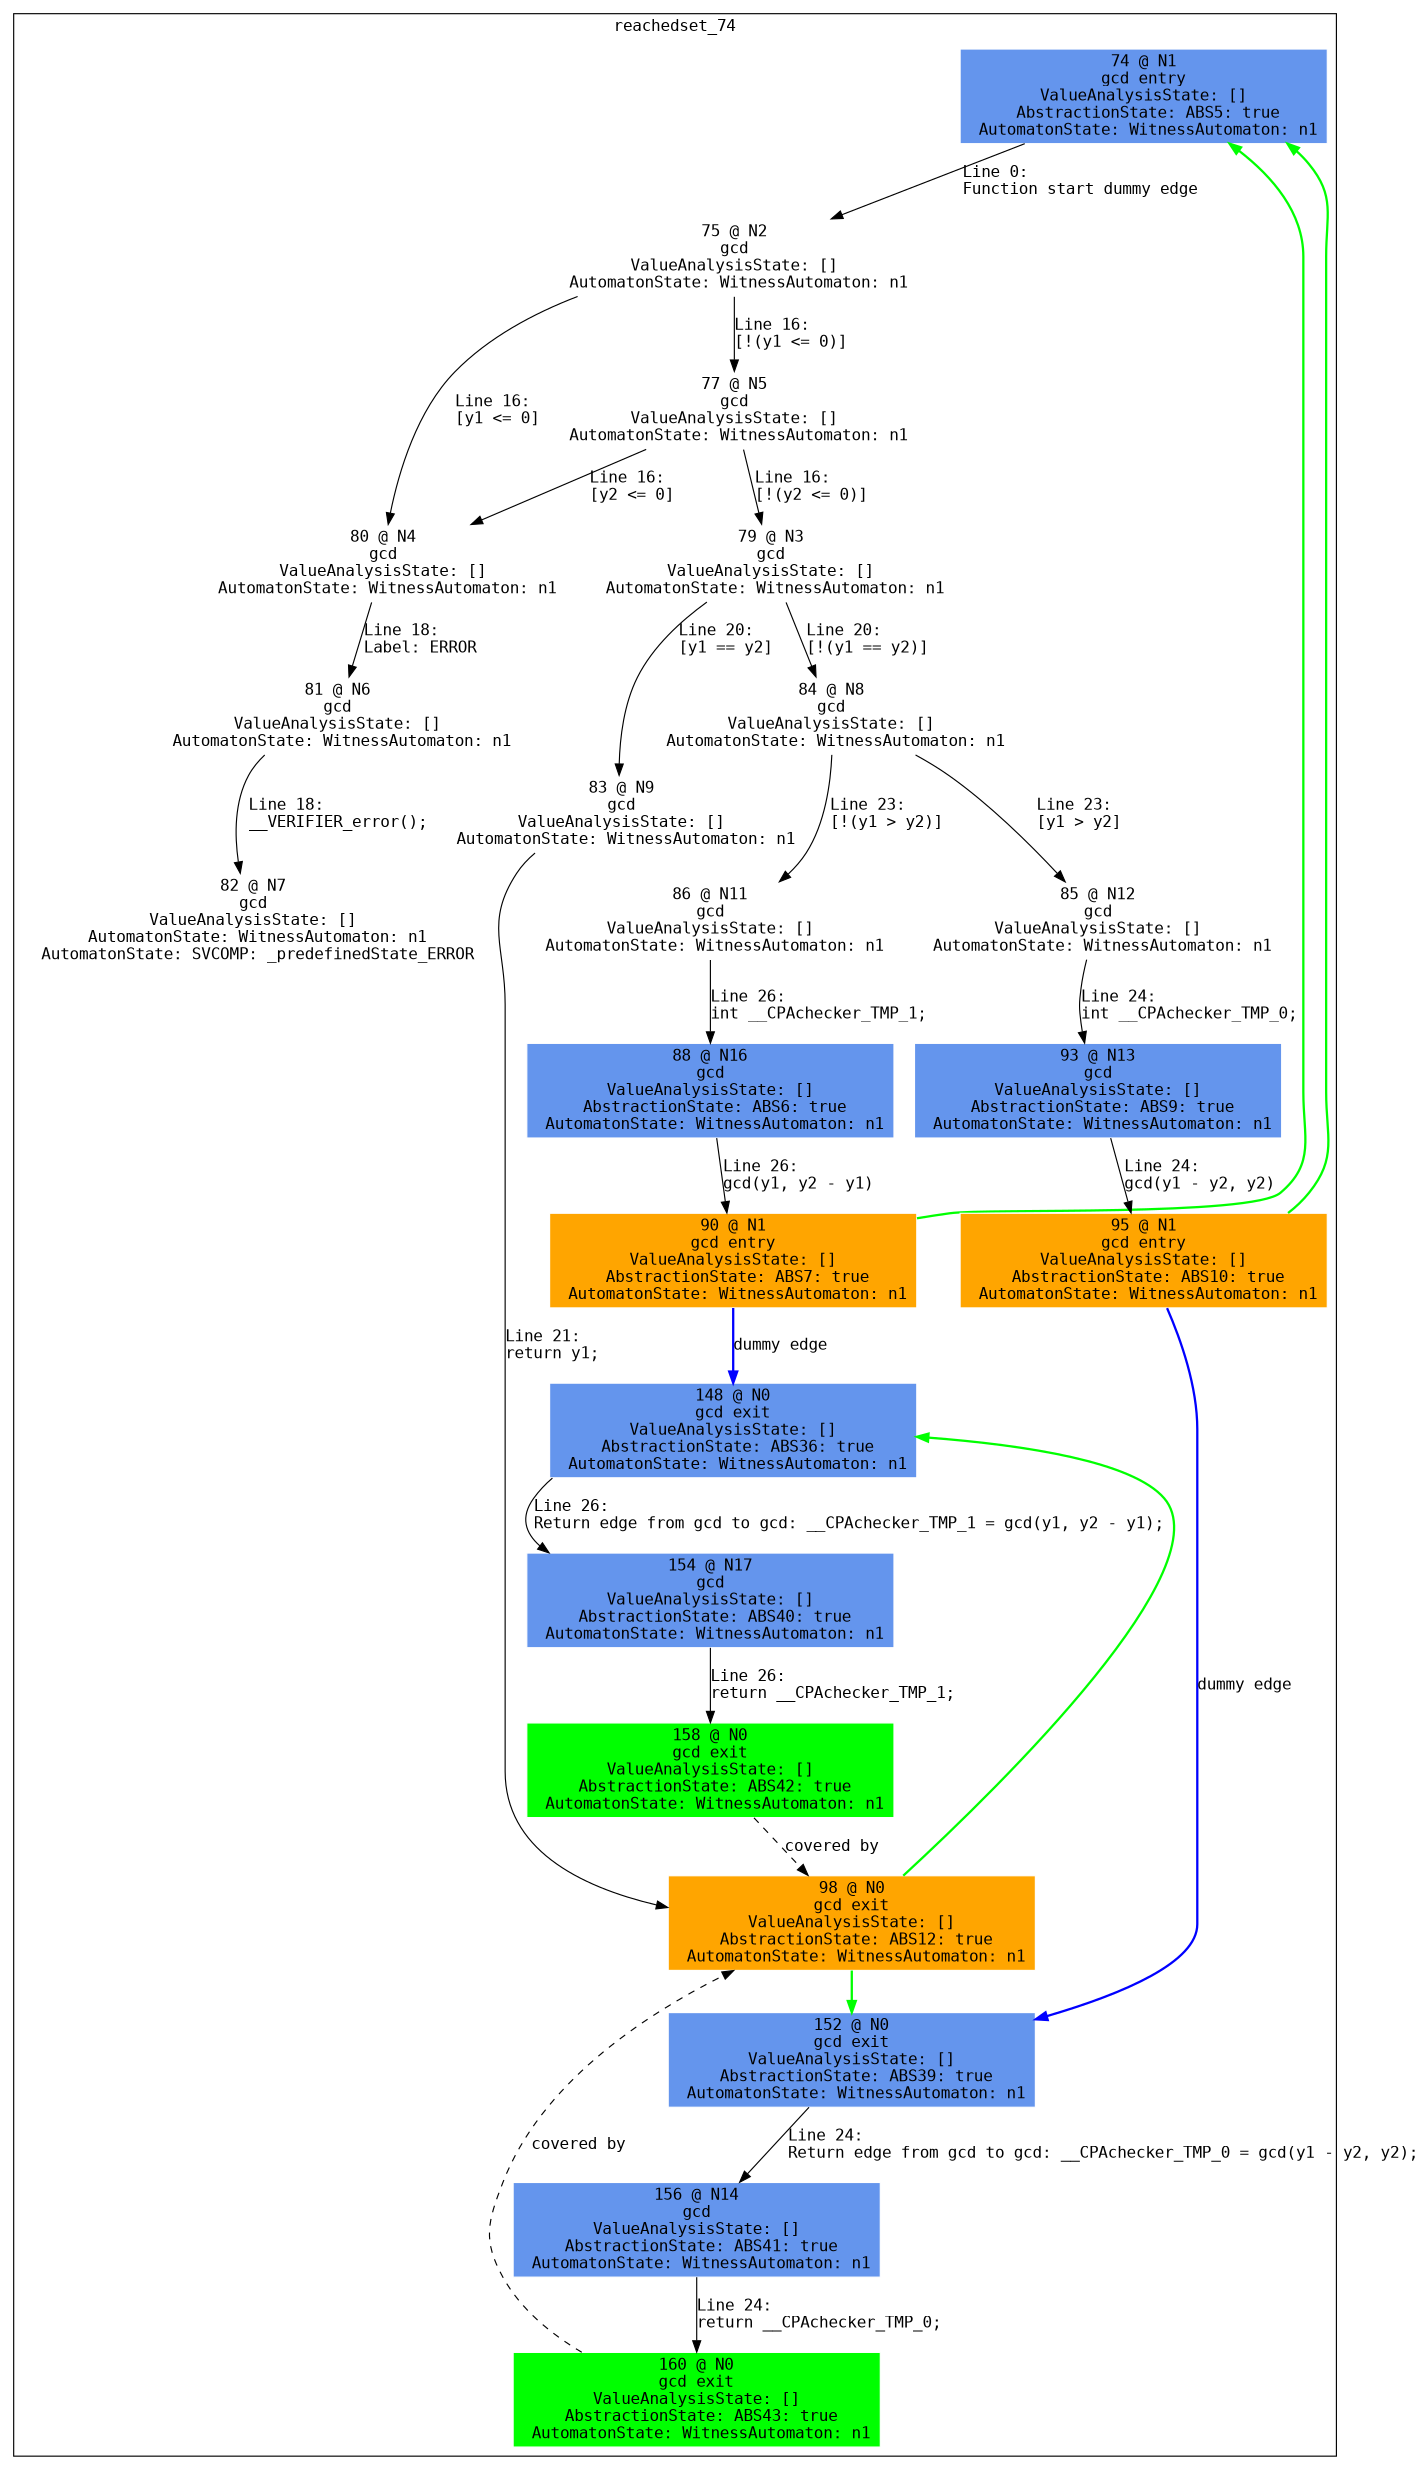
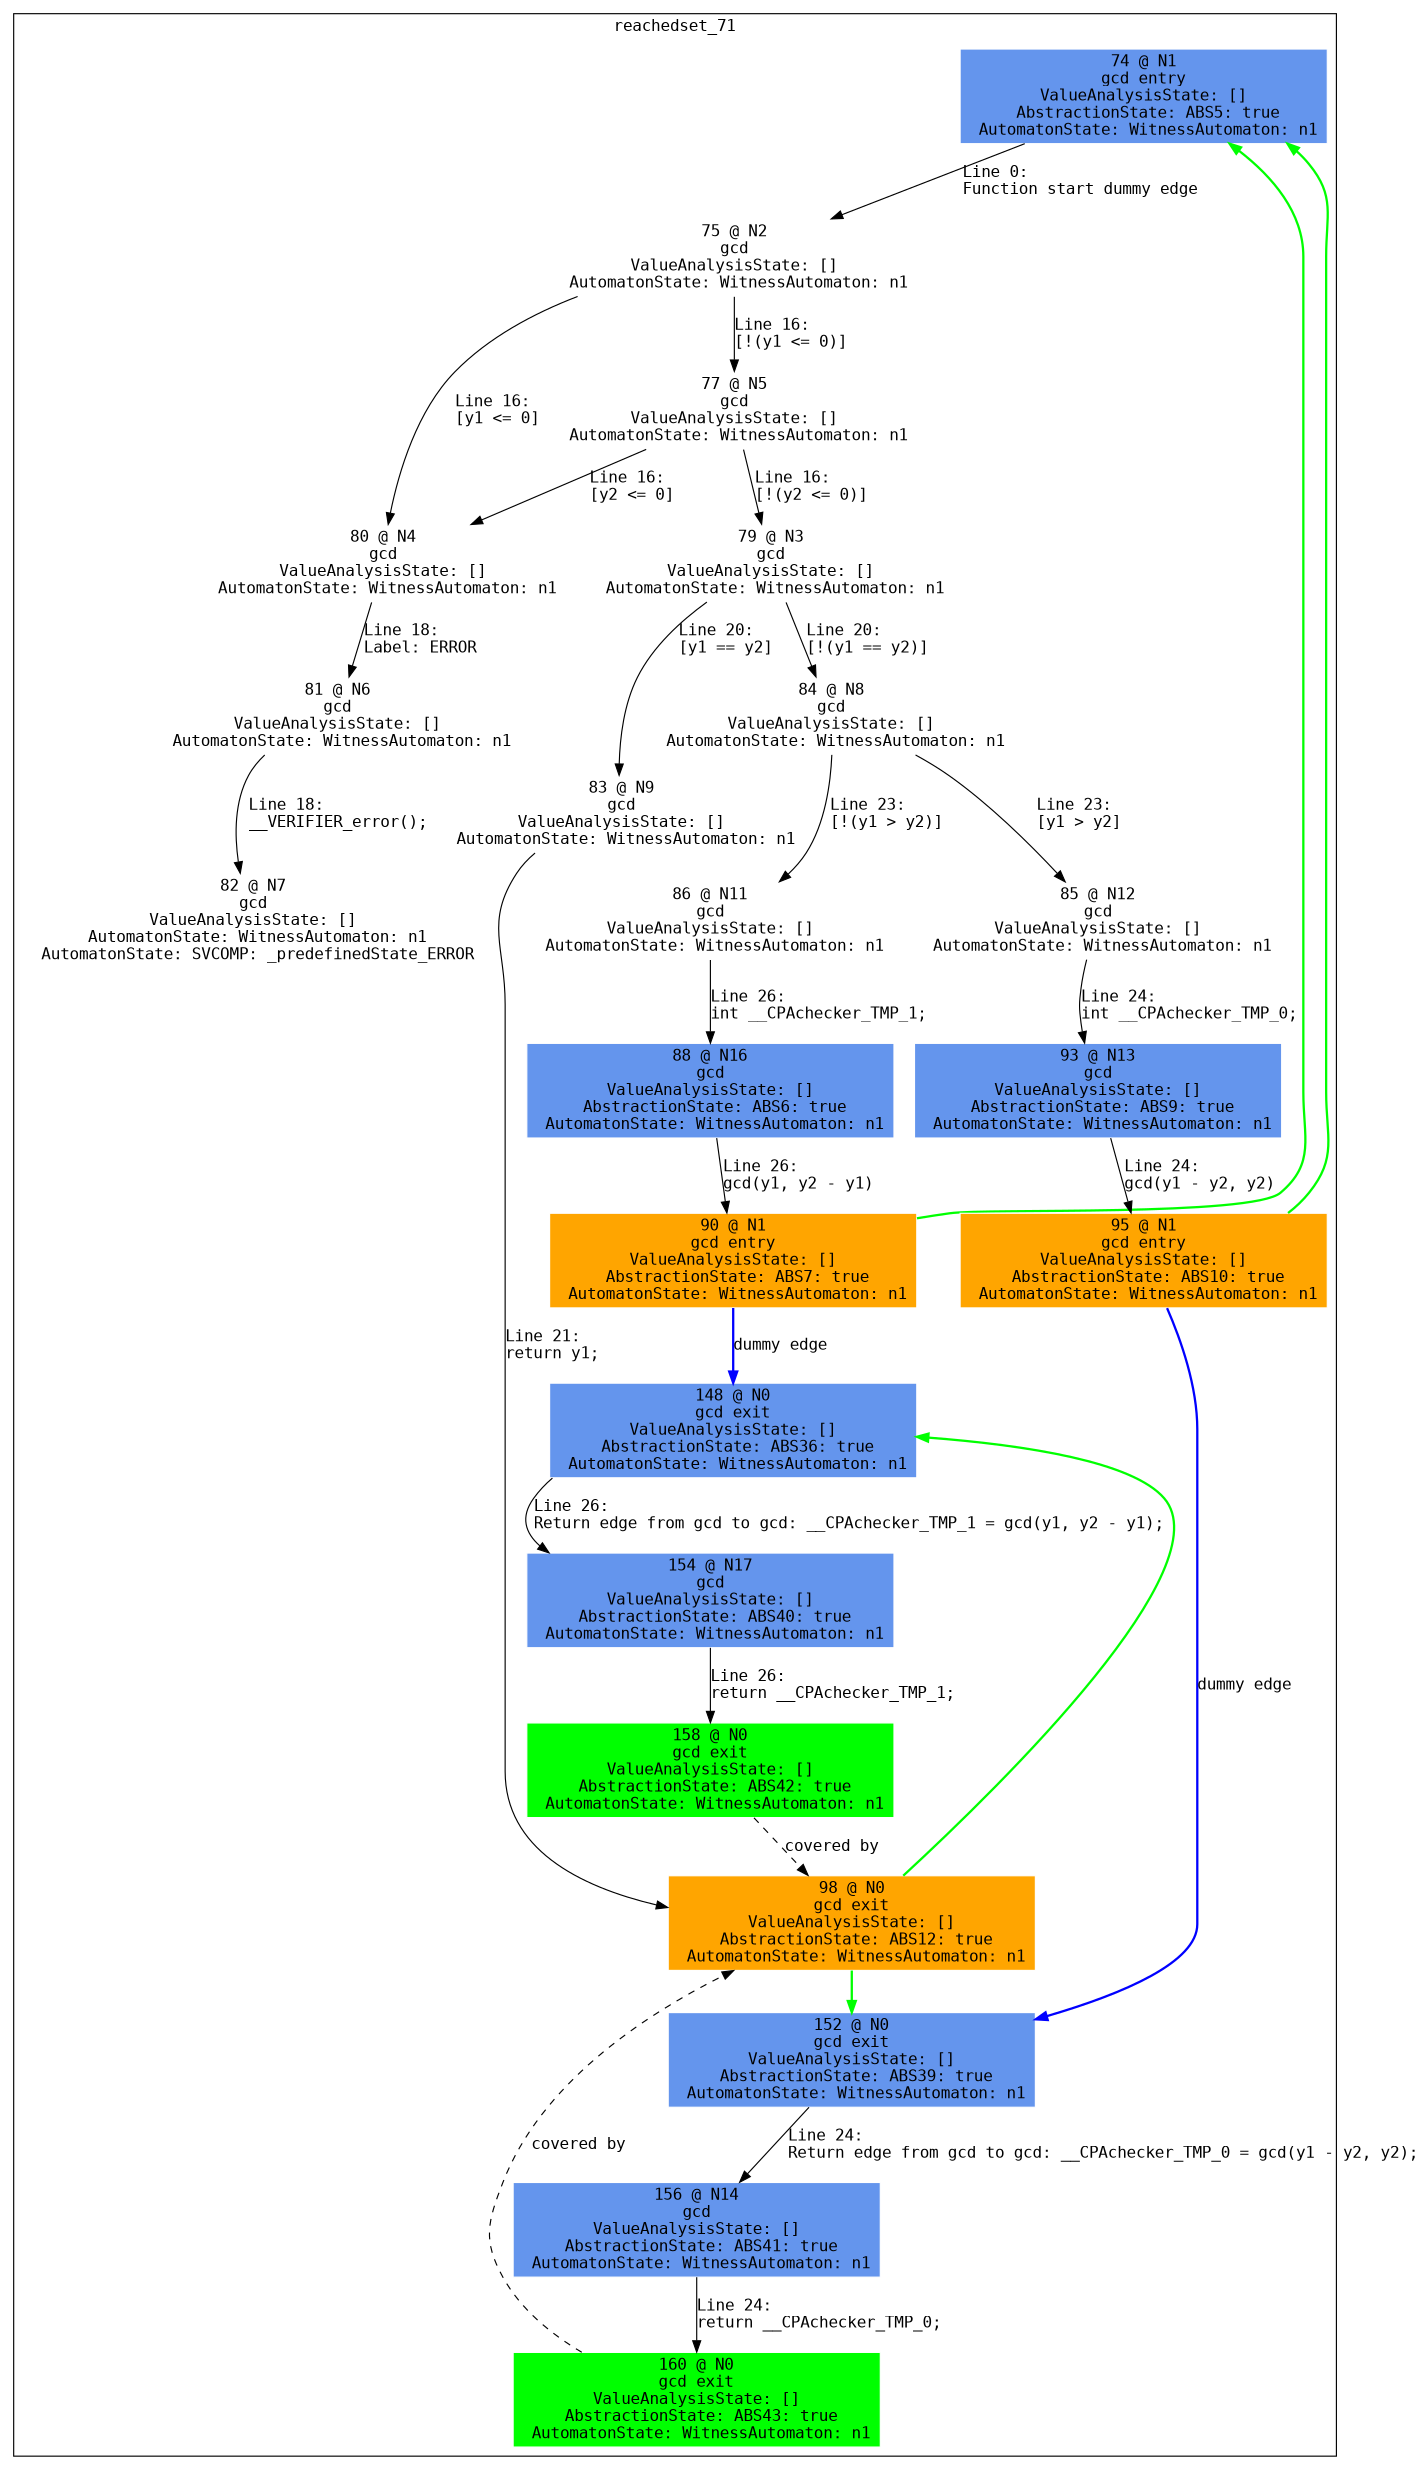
cluster "reachedset_74": label "reachedset_74" -> "reachedset_71"
